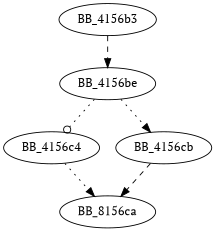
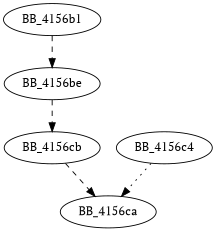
node "BB_4156b3": label "BB_4156b3" -> "BB_4156b1"
edge "BB_4156be" -> "BB_4156cb": style dotted -> dashed
edge "BB_4156be" -> "BB_4156c4": removed
node "BB_8156ca": label "BB_8156ca" -> "BB_4156ca"
